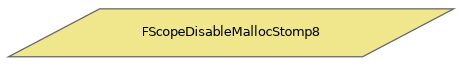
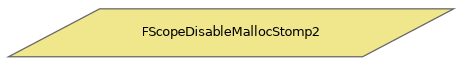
node "FScopeDisableMallocStomp8": label "FScopeDisableMallocStomp8" -> "FScopeDisableMallocStomp2"
